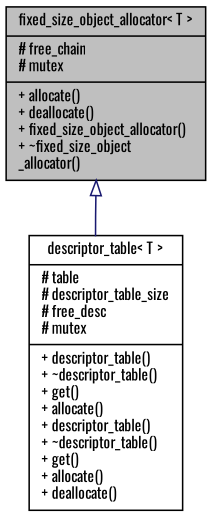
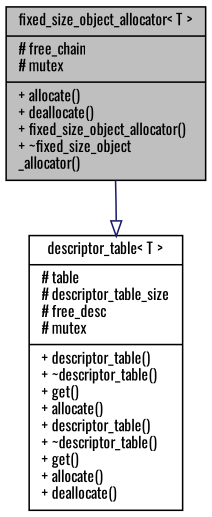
edge "descriptor_table< T >" -> "fixed_size_object_allocator< T >": reversed
